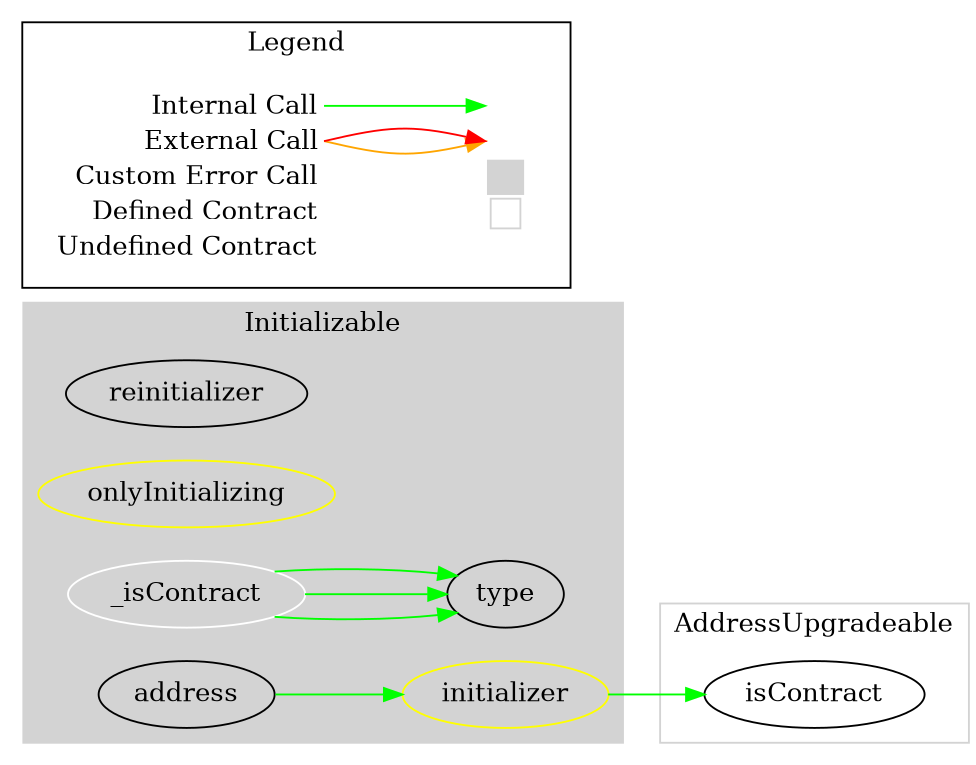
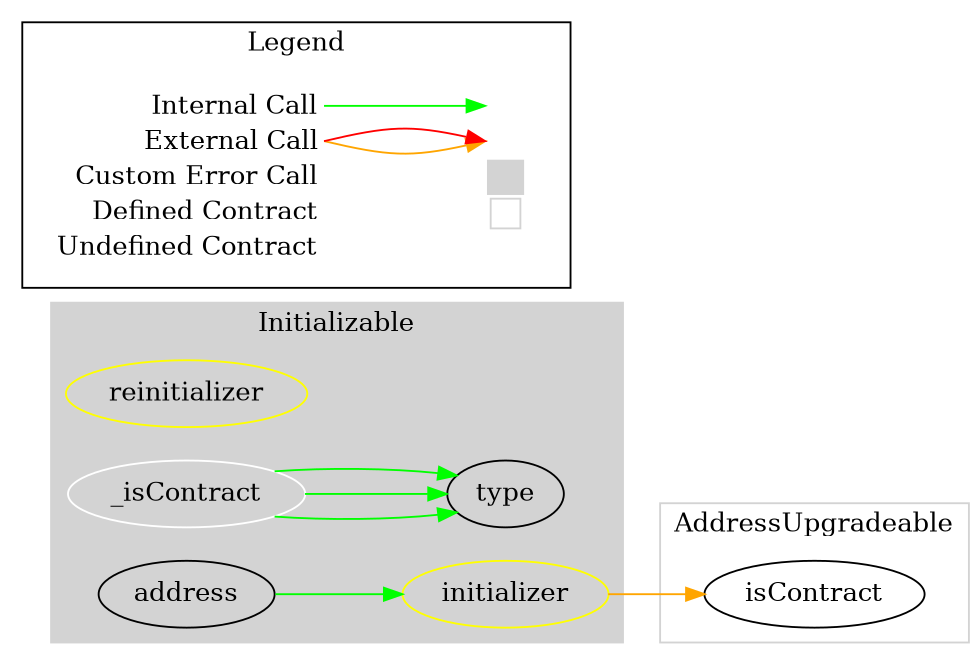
node "reinitializer": color black -> yellow
node "onlyInitializing": removed
edge "initializer" -> "isContract": color green -> orange
